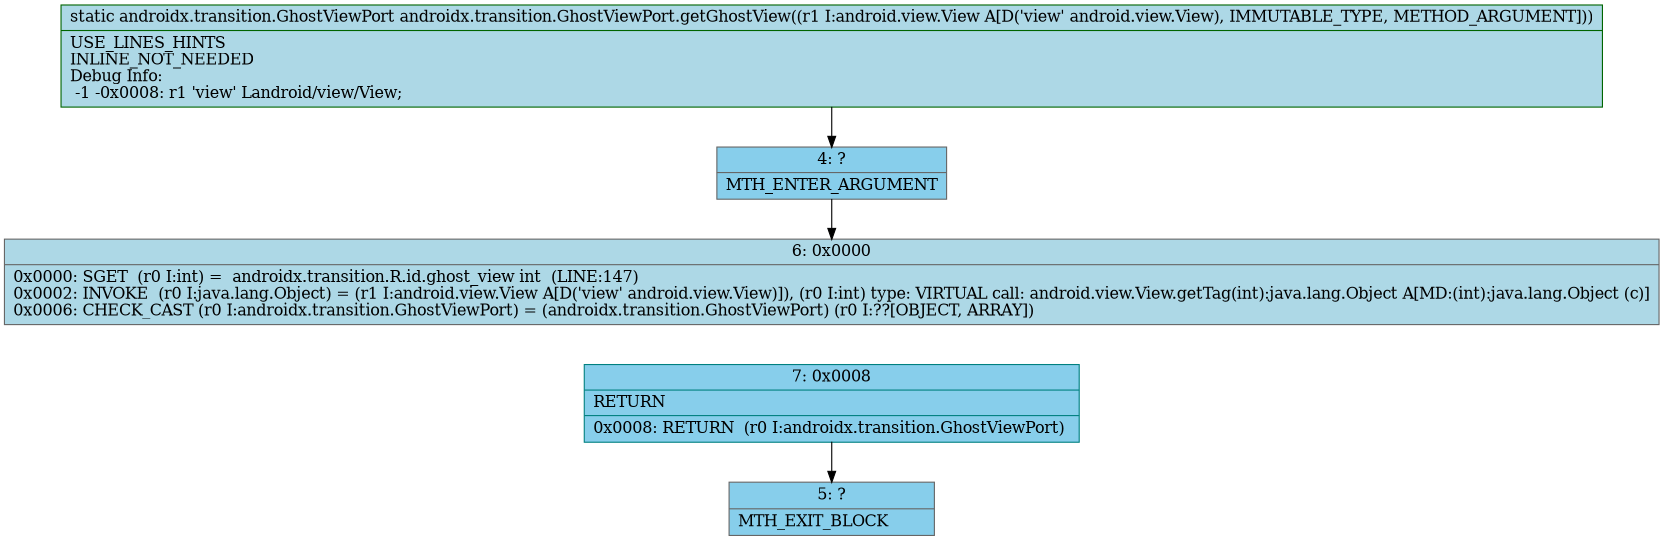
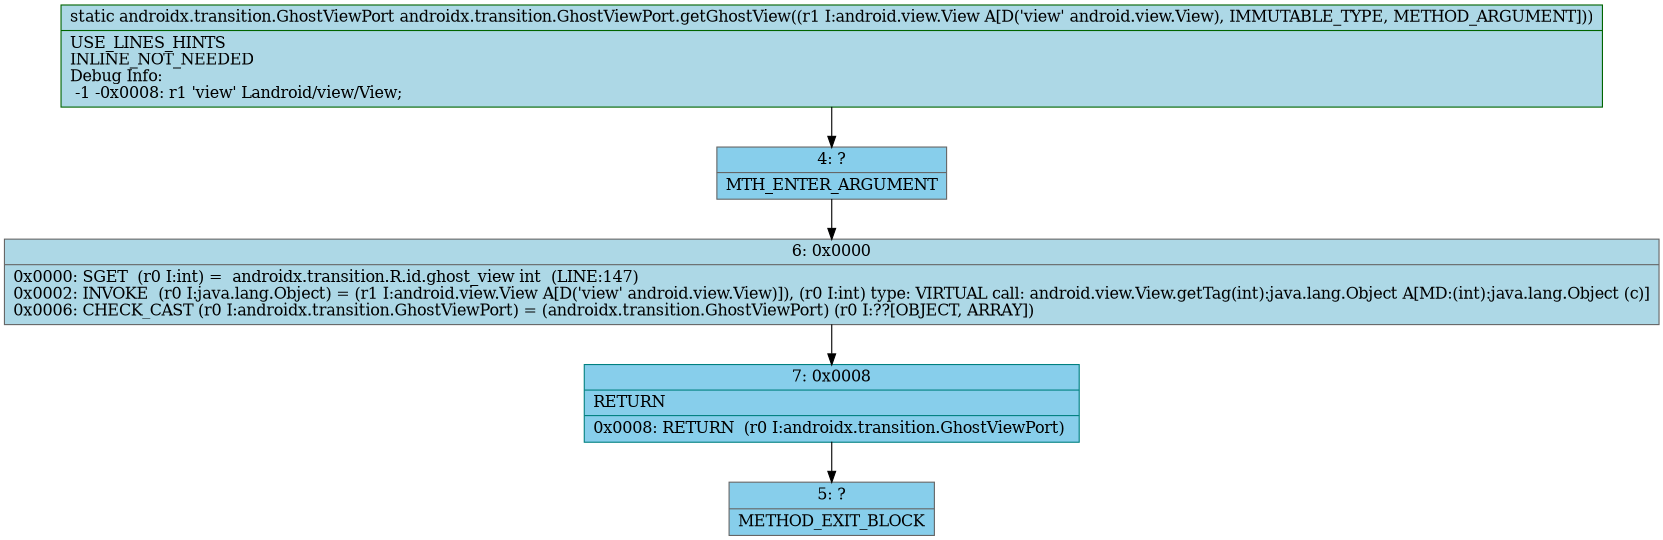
edge "6: 0x0000" -> "7: 0x0008": added
node "5: ?": text "MTH_EXIT_BLOCK" -> "METHOD_EXIT_BLOCK"
